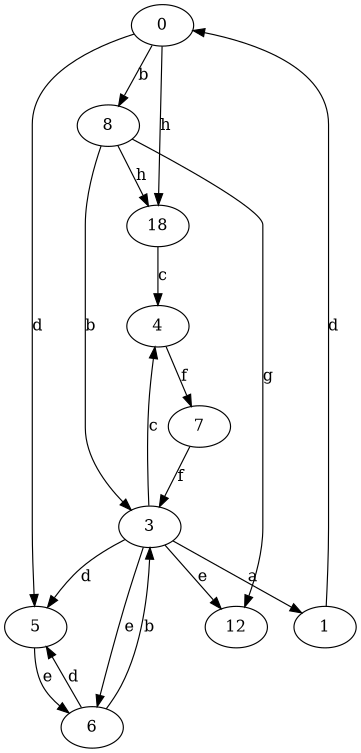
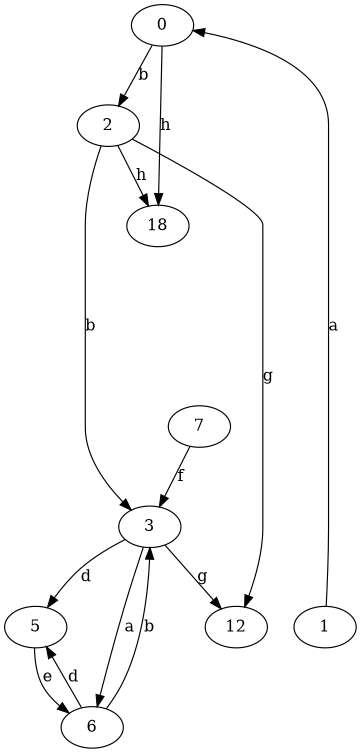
node "8": label "8" -> "2"
edge "0" -> "5": removed, label "d"
node "4": removed
edge "1" -> "0": label "d" -> "a"
edge "3" -> "1": removed, label "a"
edge "3" -> "12": label "e" -> "g"
edge "3" -> "6": label "e" -> "a"
